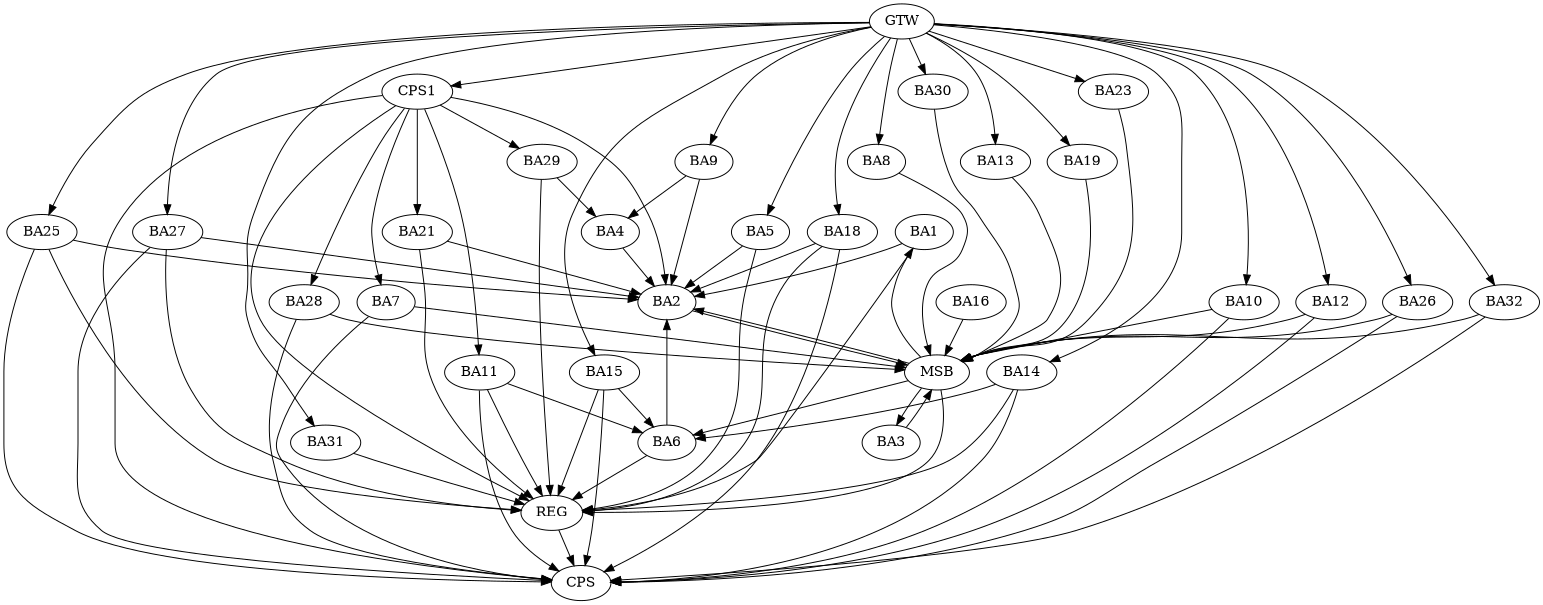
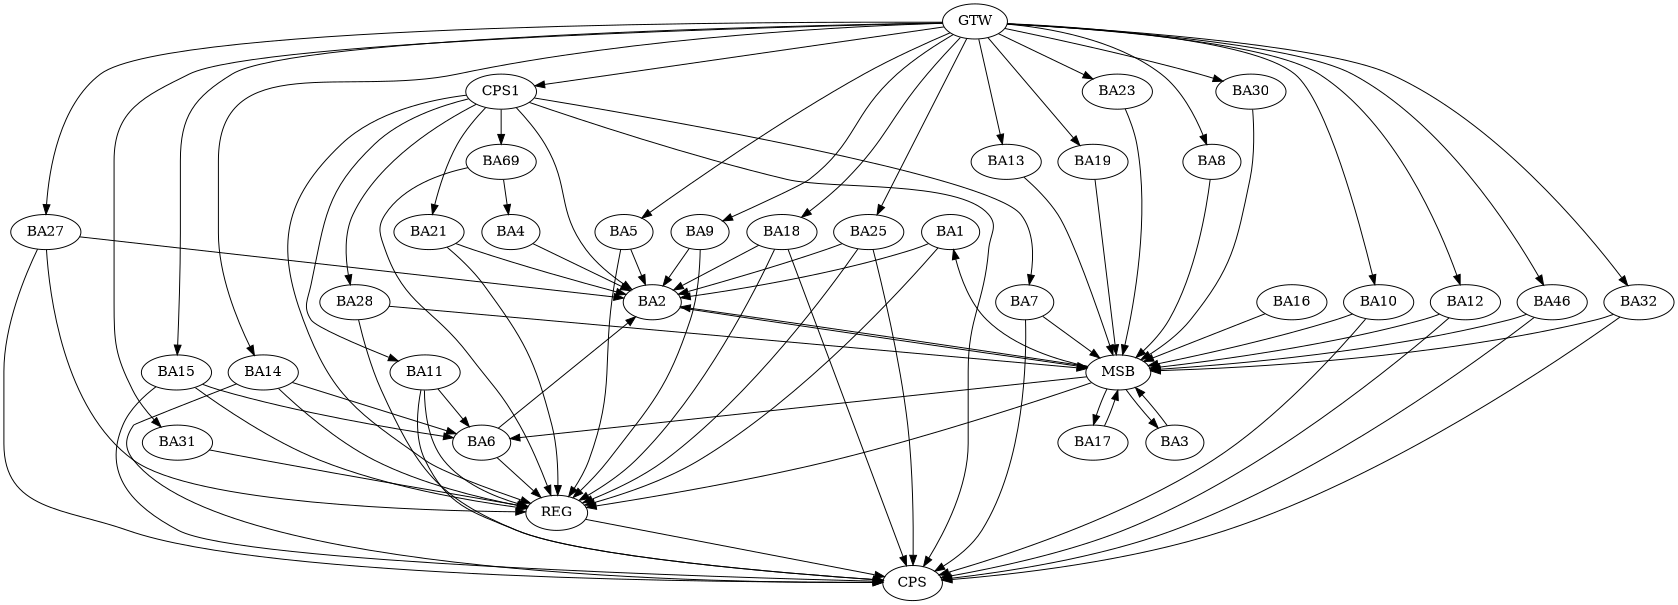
node "BA29": label "BA29" -> "BA69"
edge "BA9" -> "BA4": now "BA9" -> "REG"
node "BA26": label "BA26" -> "BA46"
node "BA17": added
